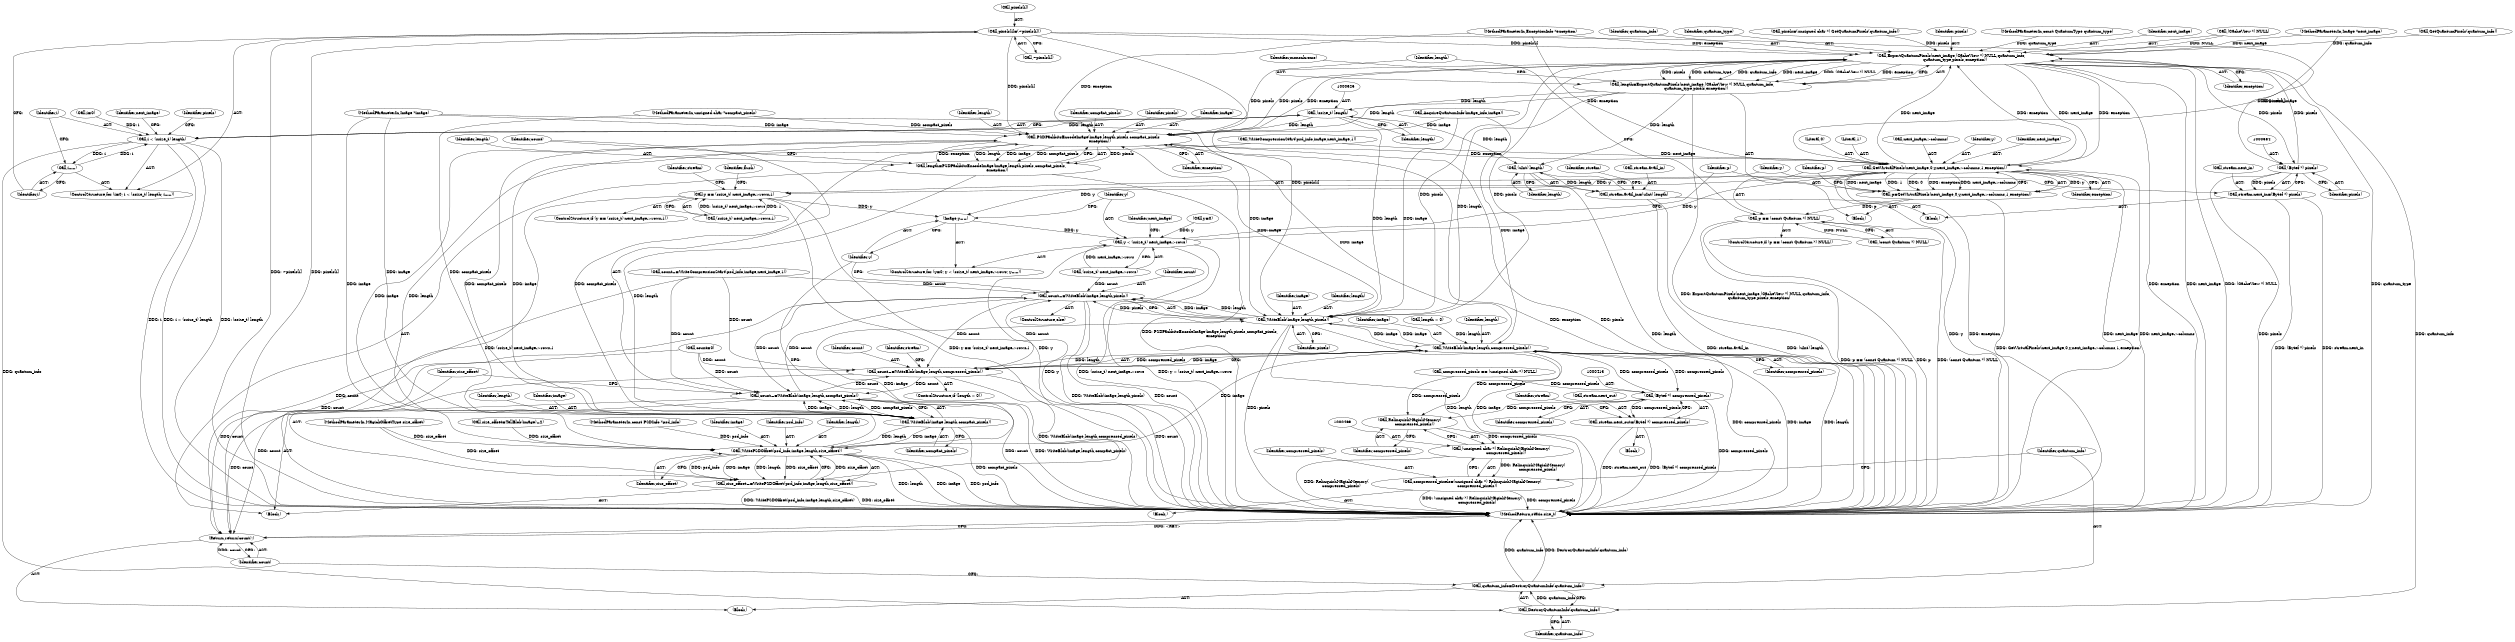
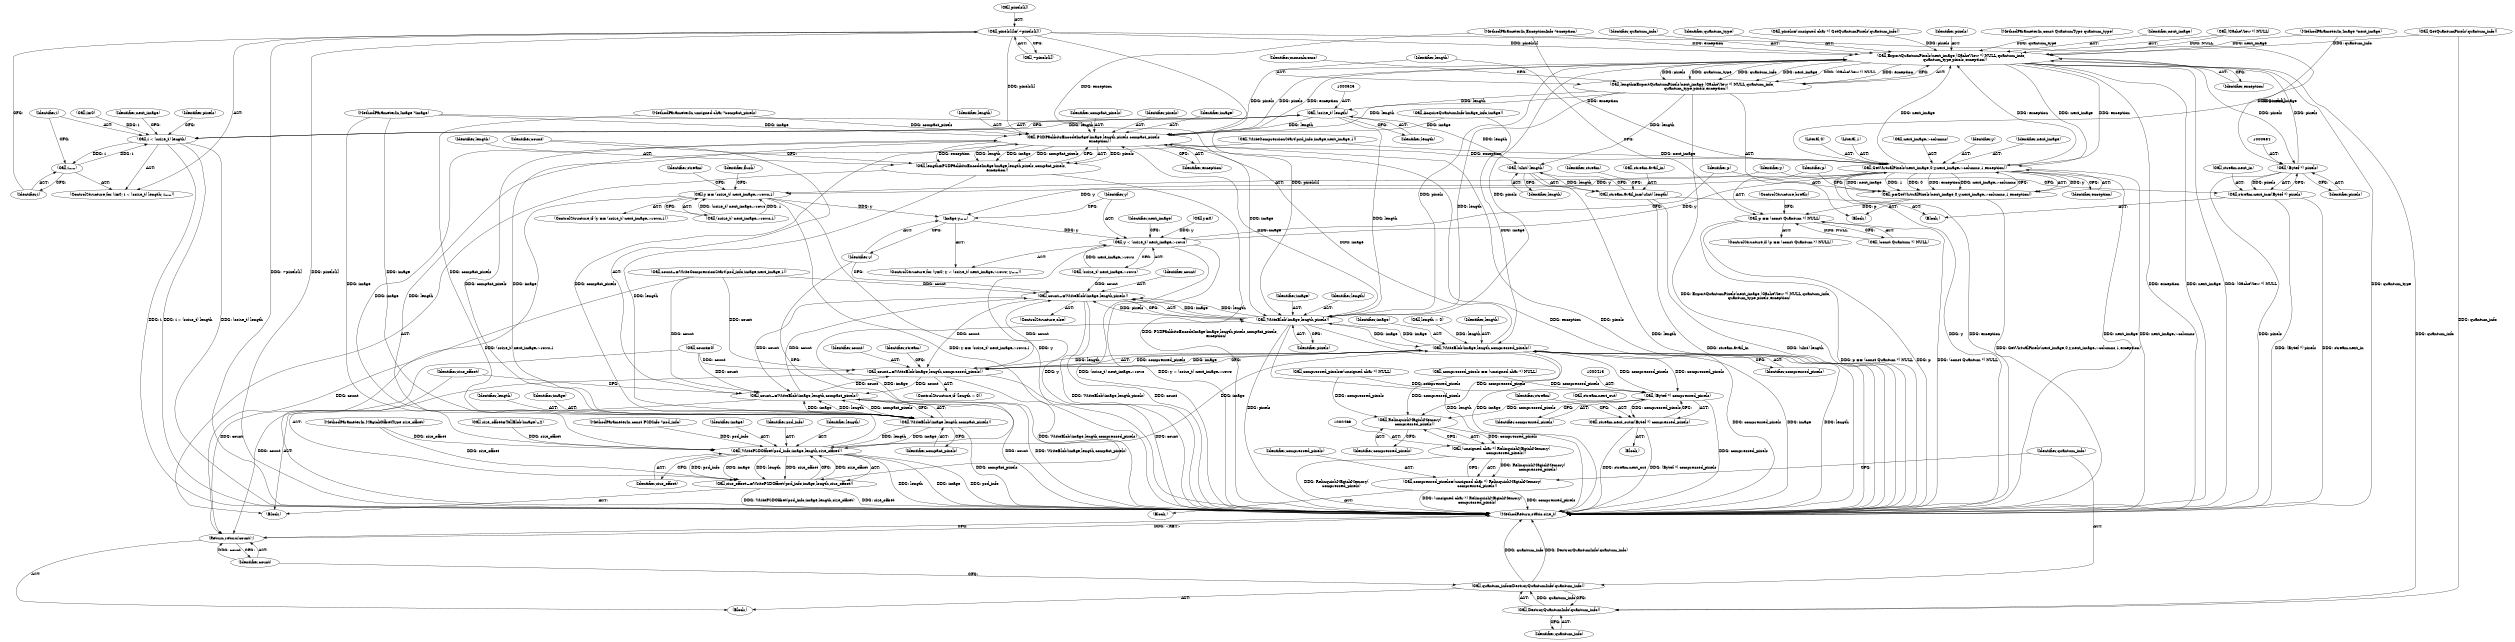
node "(ControlStructure,break;)": added
edge "(Call,AcquireQuantumInfo(image_info,image))" -> "(Call,WriteBlob(image,length,pixels))": removed, label "DDG: image"
edge "(Call,count+=WriteBlob(image,length,pixels))" -> "(Return,return(count);)": removed, label "DDG: count"
node "(Call,compressed_pixels=(unsigned char *) NULL)": added
edge "(Call,count+=WriteBlob(image,length,compact_pixels))" -> "(Return,return(count);)": removed, label "DDG: count"
edge "(Call,i < (ssize_t) length)" -> "(Call,DestroyQuantumInfo(quantum_info))": now "(Call,GetQuantumPixels(quantum_info))" -> "(Call,DestroyQuantumInfo(quantum_info))"
